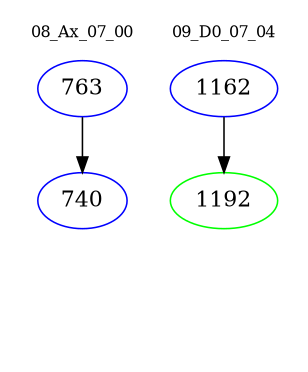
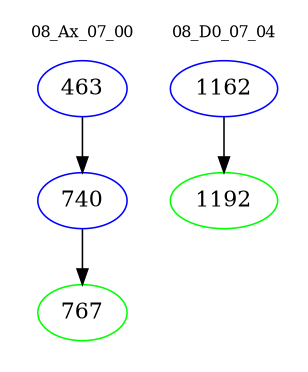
cluster "09_D0_07_04": label "09_D0_07_04" -> "08_D0_07_04"
node "763": label "763" -> "463"
node "767": added
